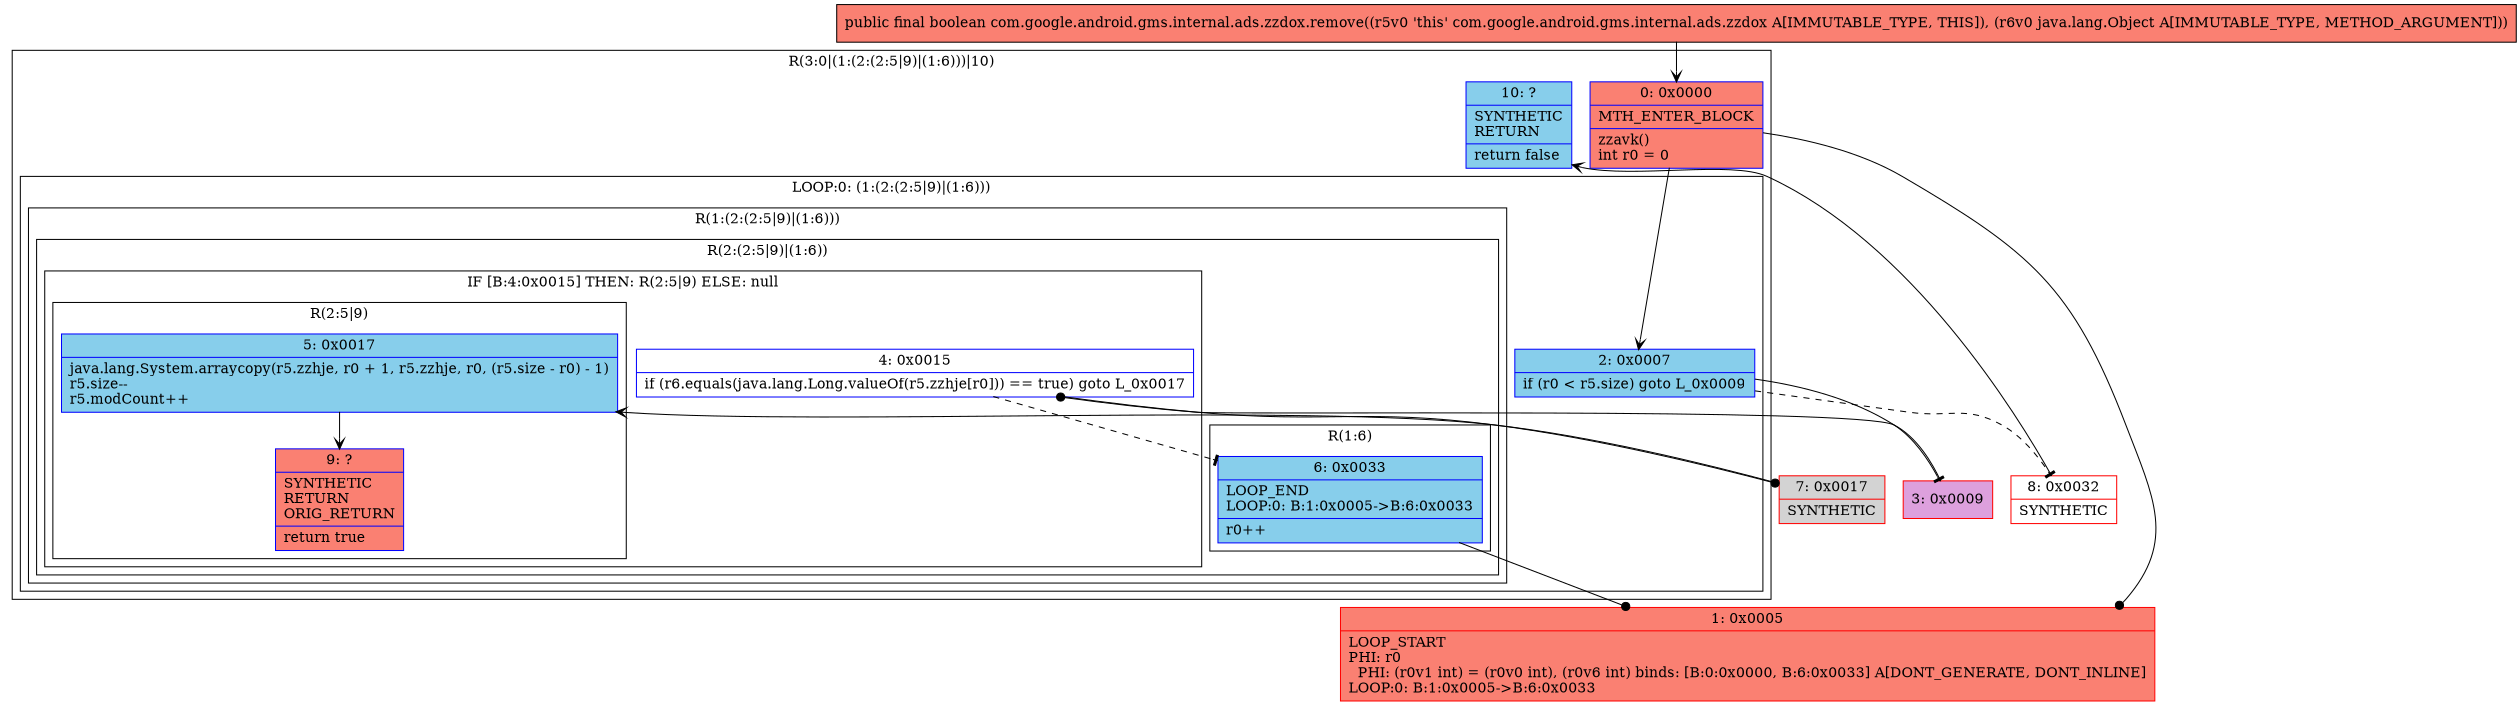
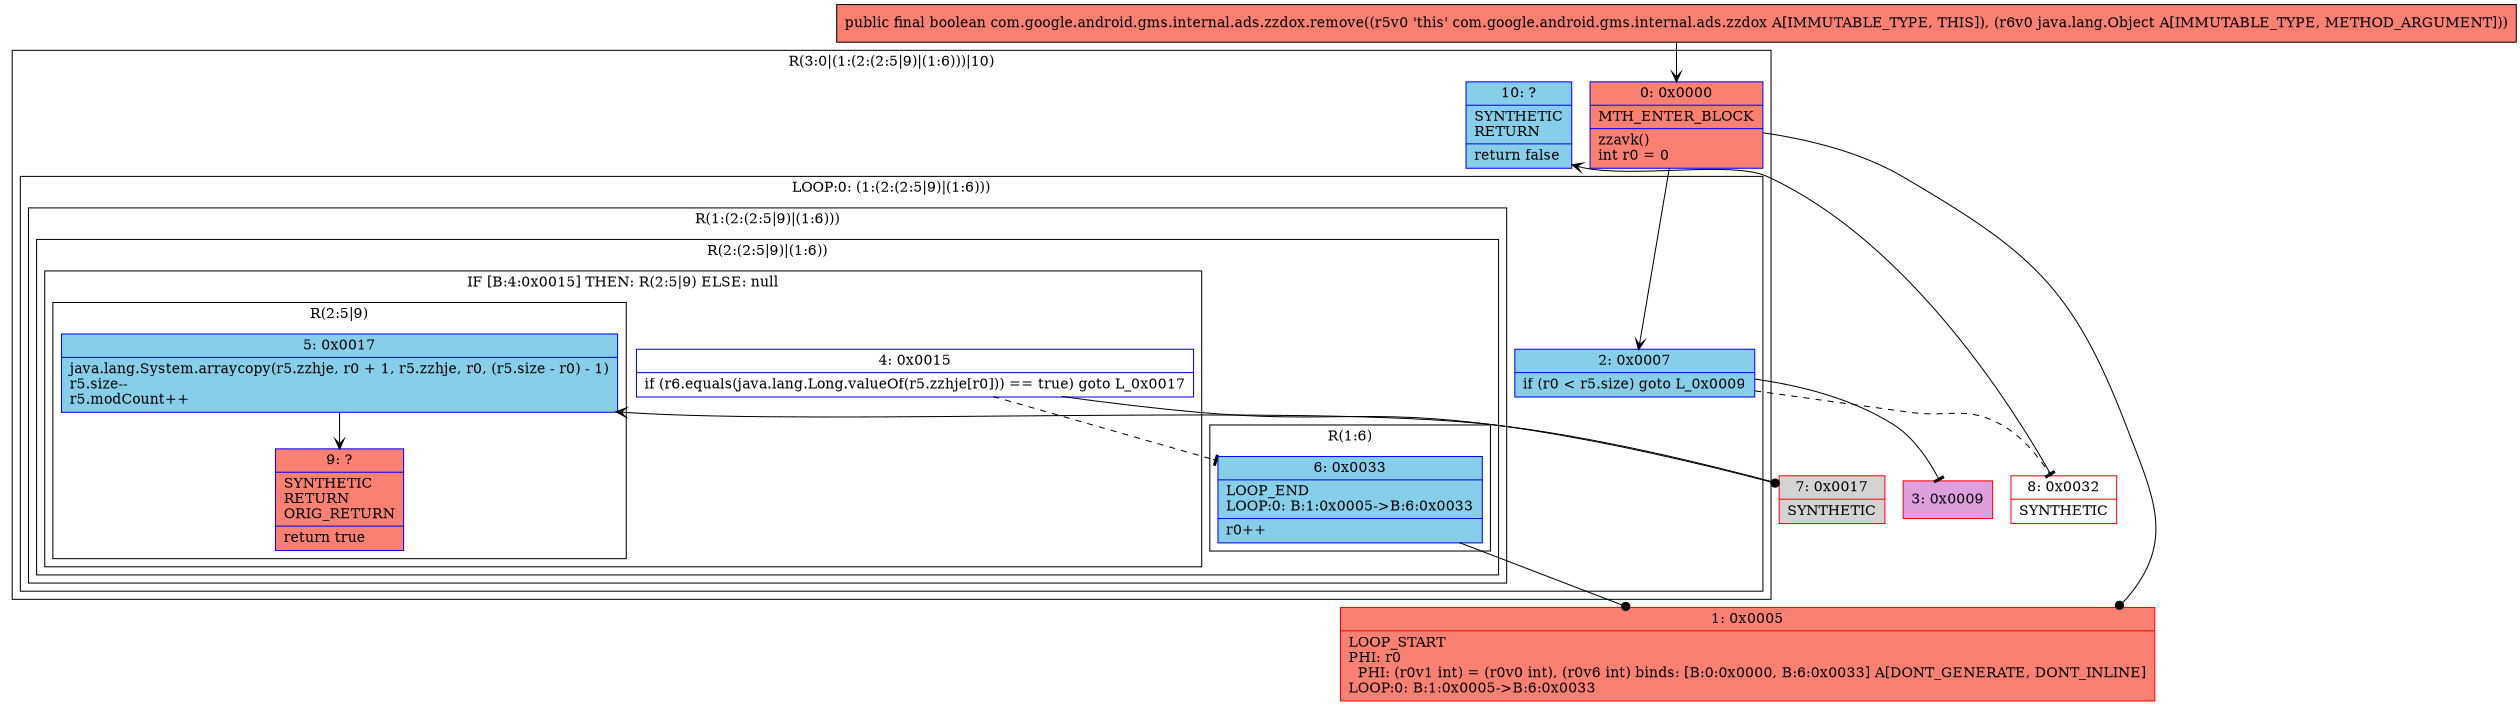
edge "3: 0x0009" -> "4: 0x0015": removed
